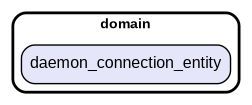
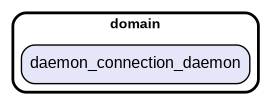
node "daemon_connection_entity": label "daemon_connection_entity" -> "daemon_connection_daemon"
